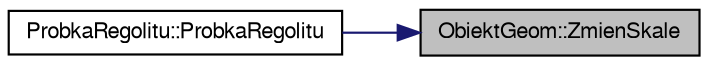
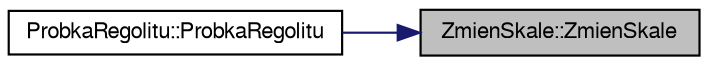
node "ObiektGeom::ZmienSkale": label "ObiektGeom::ZmienSkale" -> "ZmienSkale::ZmienSkale"
